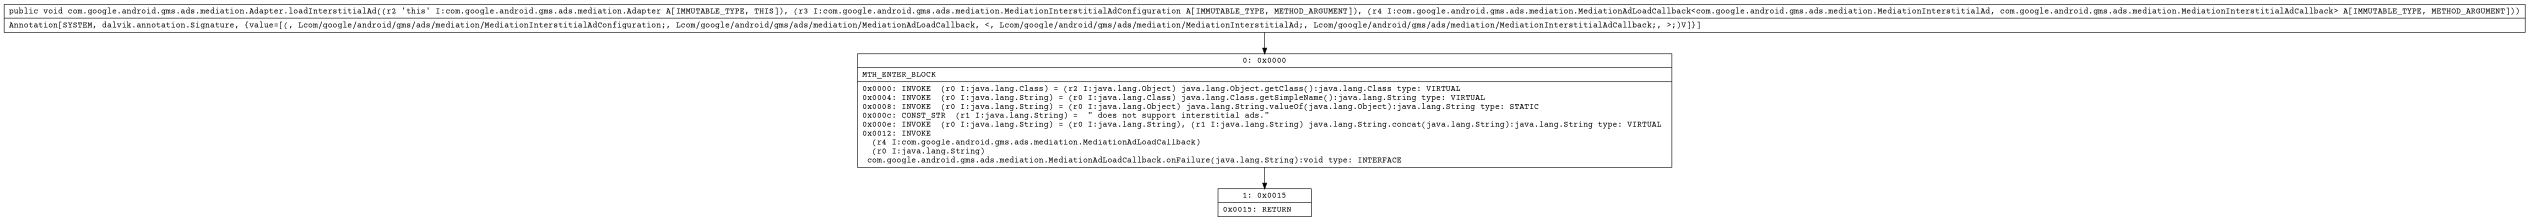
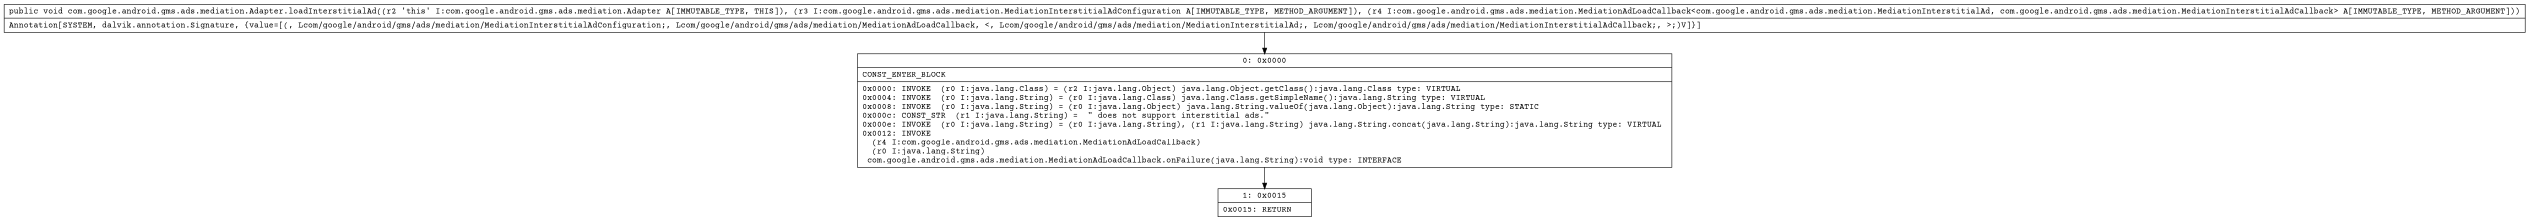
node "0: 0x0000": text "MTH_ENTER_BLOCK" -> "CONST_ENTER_BLOCK"
